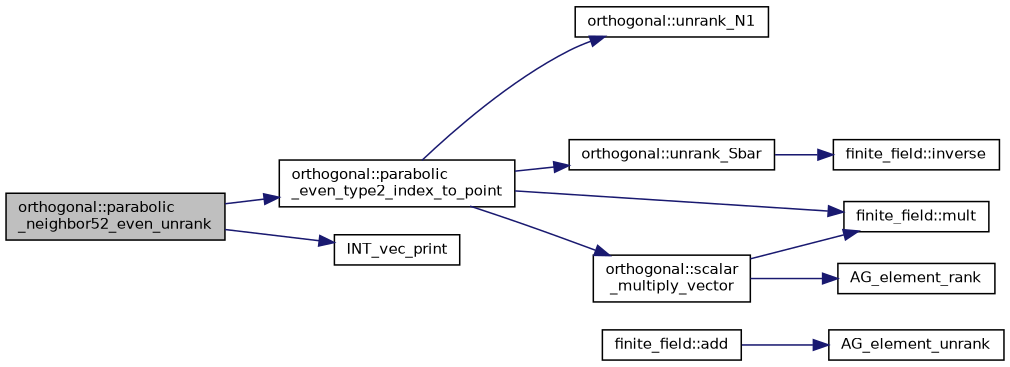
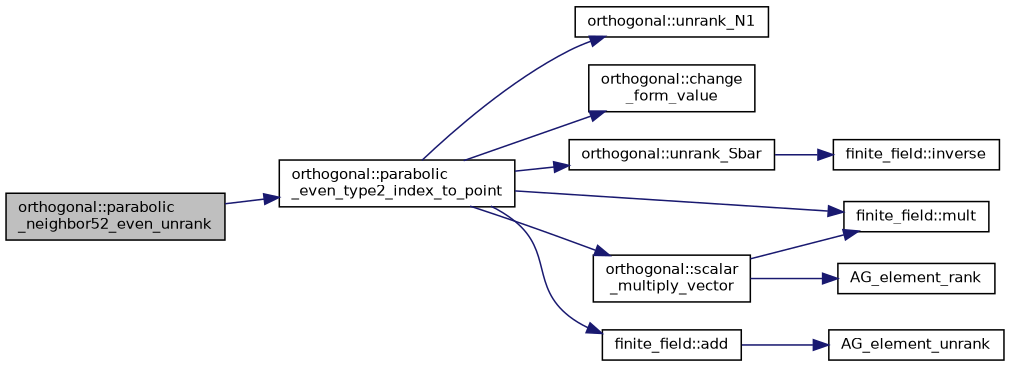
node "orthogonal::change _form_value": added
node "INT_vec_print": removed
edge "orthogonal::parabolic _even_type2_index_to_point" -> "finite_field::add": added
